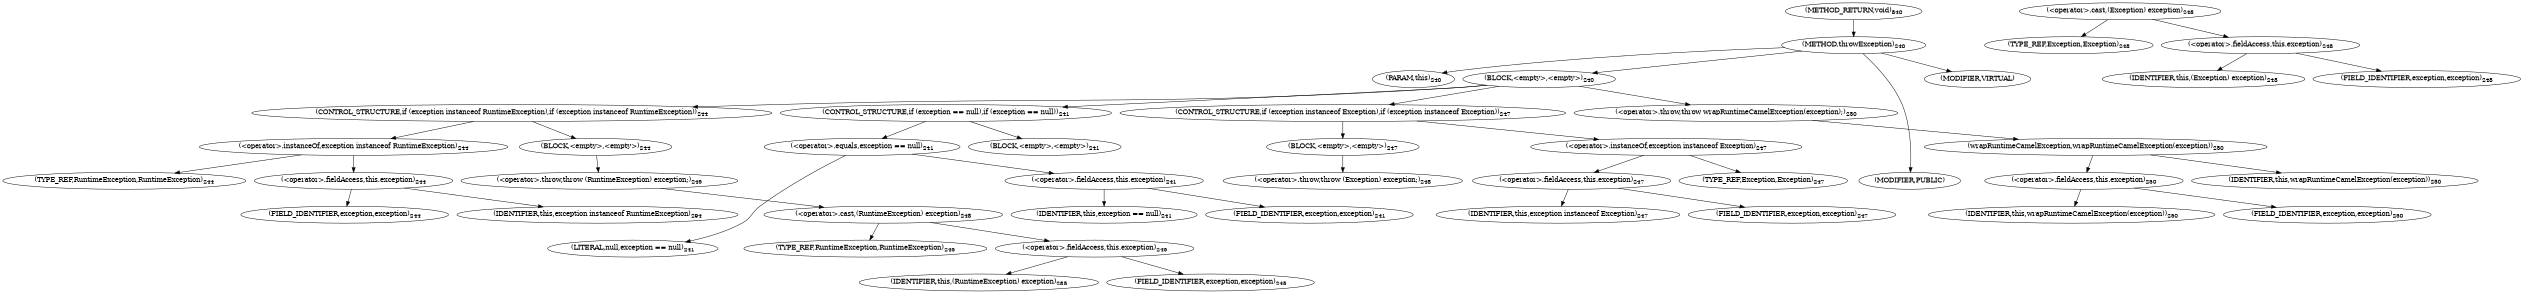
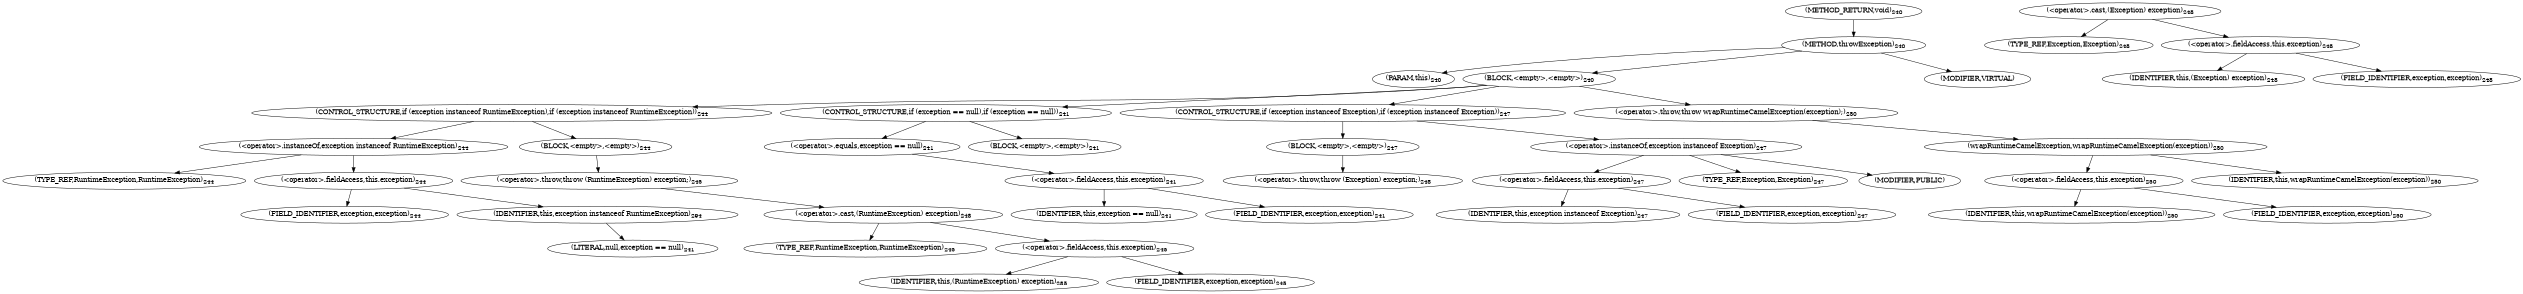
node "(METHOD_RETURN,void)": text "840" -> "240"
edge "(METHOD,throwException)" -> "(MODIFIER,PUBLIC)": now "(<operator>.instanceOf,exception instanceof Exception)" -> "(MODIFIER,PUBLIC)"
edge "(<operator>.equals,exception == null)" -> "(LITERAL,null,exception == null)": now "(IDENTIFIER,this,exception instanceof RuntimeException)" -> "(LITERAL,null,exception == null)"
